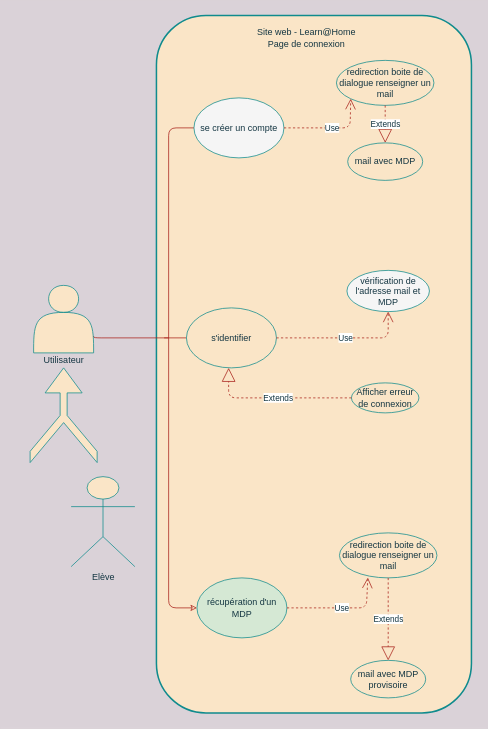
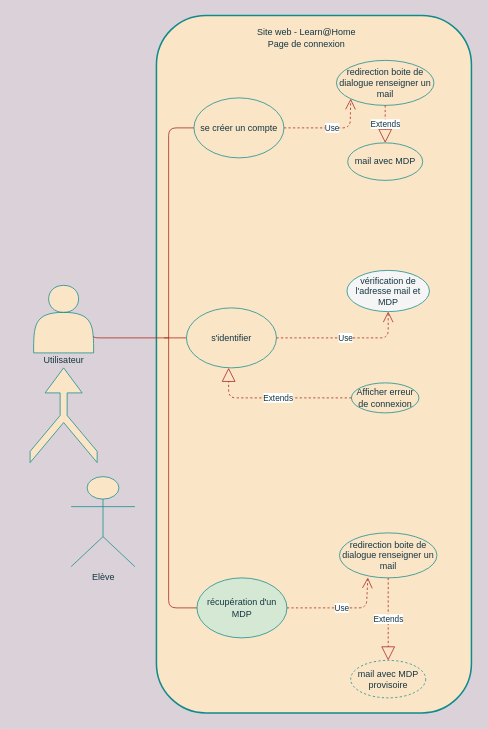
node "se créer un compte": fillcolor #f5f5f5 -> #fae5c7
edge "se créer un compte" -> "récupération d'un MDP": arrowhead classic -> none
node "mail avec MDP provisoire": style solid -> dashed
